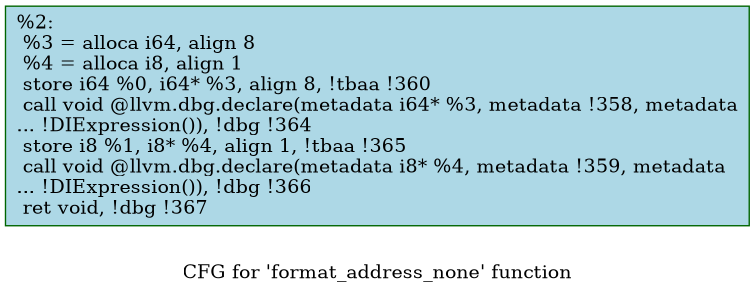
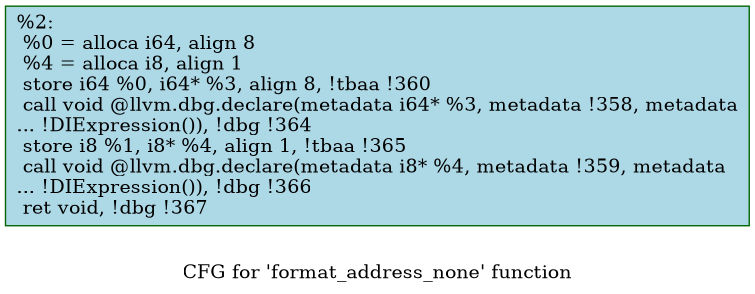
node "%2:": text "%3 = alloca i64, align 8" -> "%0 = alloca i64, align 8"
